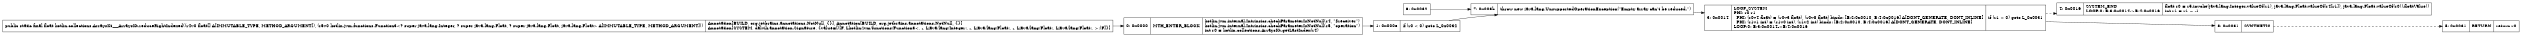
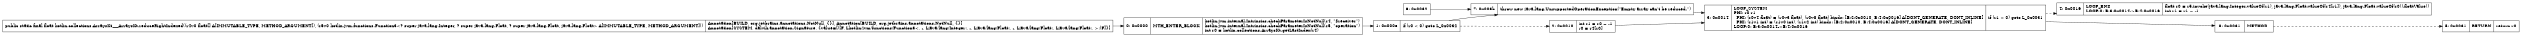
node "4: 0x0016": text "SYSTEM_END" -> "LOOP_END"
node "2: 0x0010": added
node "8: 0x0031": text "SYNTHETIC" -> "METHOD"
